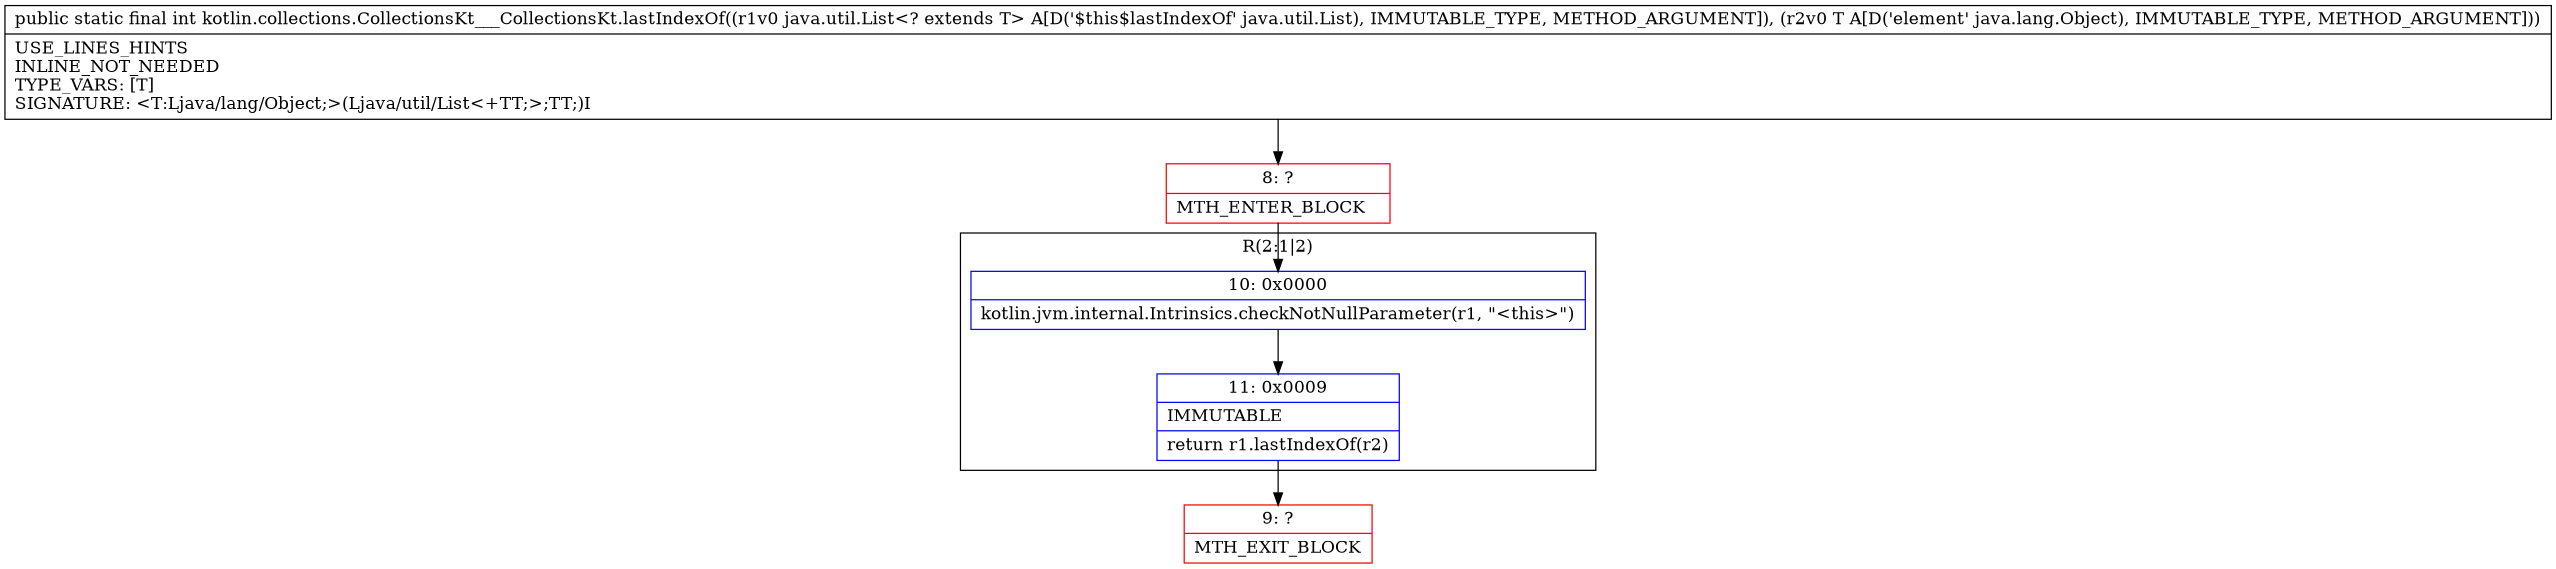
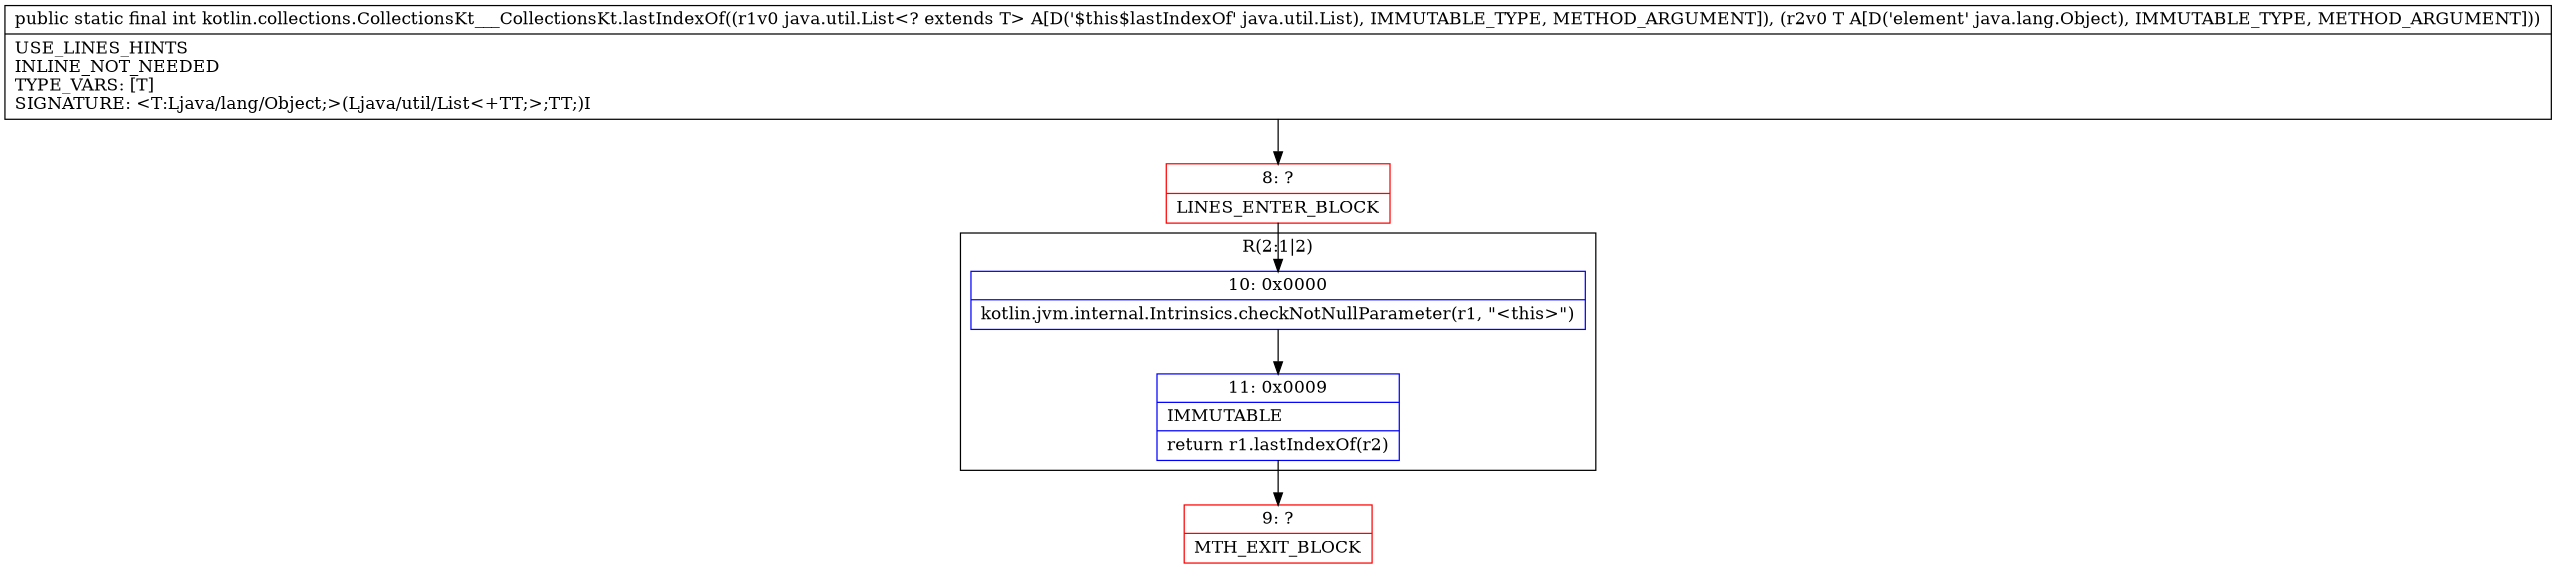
node "8: ?": text "MTH_ENTER_BLOCK" -> "LINES_ENTER_BLOCK"
